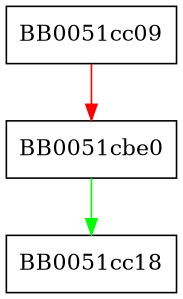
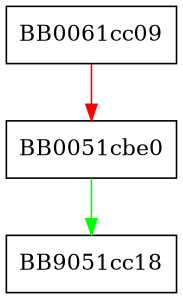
node "BB0051cc09": label "BB0051cc09" -> "BB0061cc09"
node "BB0051cc18": label "BB0051cc18" -> "BB9051cc18"
